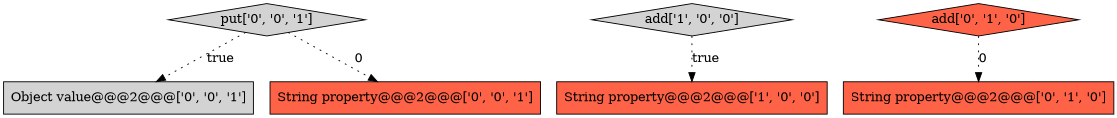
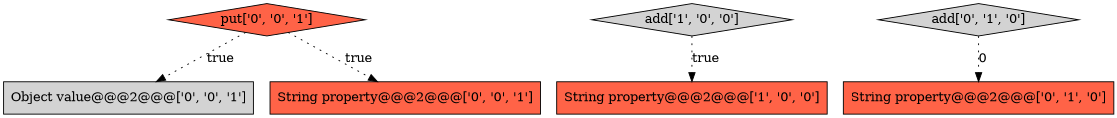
node "put['0', '0', '1']": fillcolor lightgray -> tomato
node "add['0', '1', '0']": fillcolor tomato -> lightgray
edge "put['0', '0', '1']" -> "String property@@@2@@@['0', '0', '1']": label "0" -> "true"
